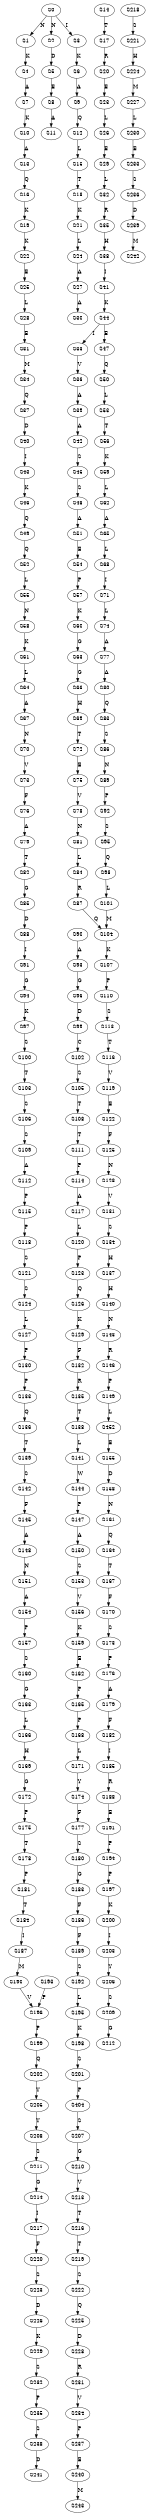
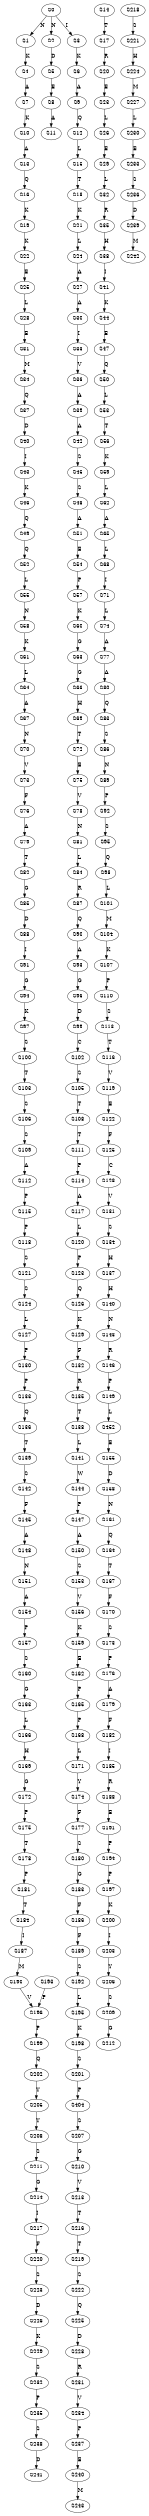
edge "S44" -> "S33": now "S30" -> "S33"
edge "S87" -> "S104": now "S87" -> "S90"
edge "S125" -> "S128": label "N" -> "C"
